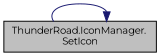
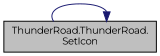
node "ThunderRoad.IconManager. SetIcon": label "ThunderRoad.IconManager. SetIcon" -> "ThunderRoad.ThunderRoad. SetIcon"
